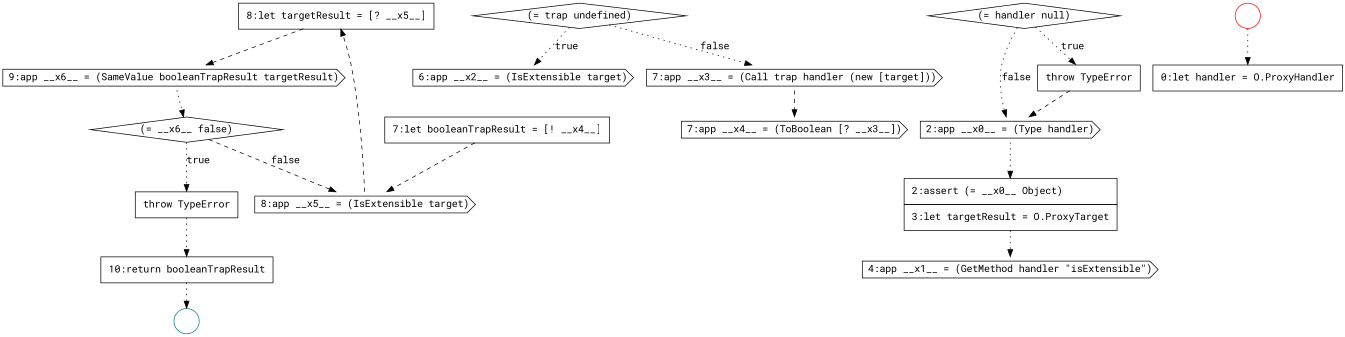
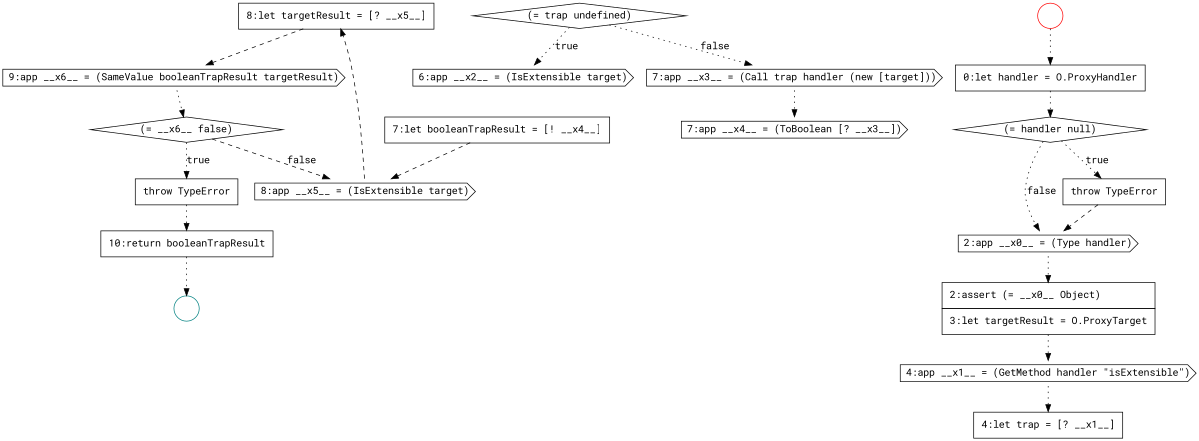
edge "7:app __x3__ = (Call trap handler (new [target]))" -> "7:app __x4__ = (ToBoolean [? __x3__])": style dashed -> dotted
edge "0:let handler = O.ProxyHandler" -> "(= handler null)": added
node "4:let trap = [? __x1__]": added
